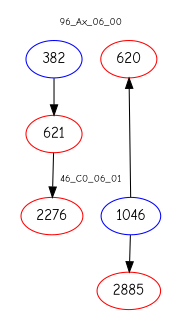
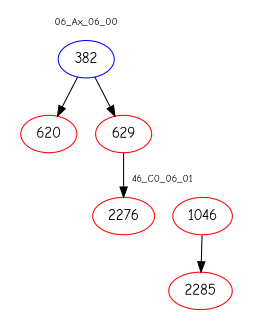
cluster "96_Ax_06_00": label "96_Ax_06_00" -> "06_Ax_06_00"
node "621": label "621" -> "629"
edge "1046" -> "620": now "382" -> "620"
node "1046": color blue -> red
node "2885": label "2885" -> "2285"
